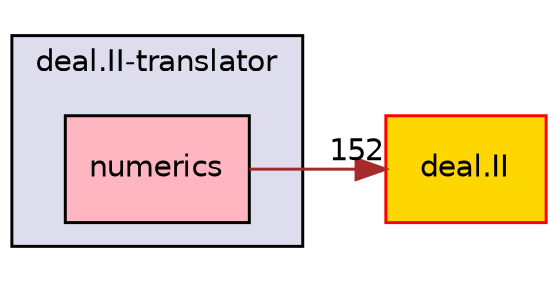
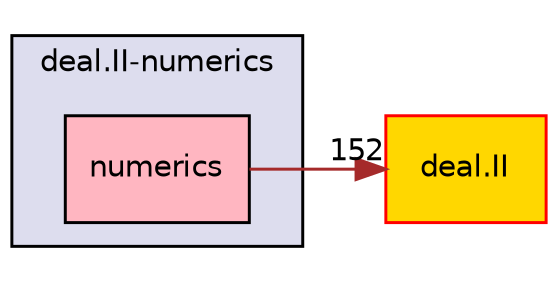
cluster "deal.II-translator": label "deal.II-translator" -> "deal.II-numerics"
